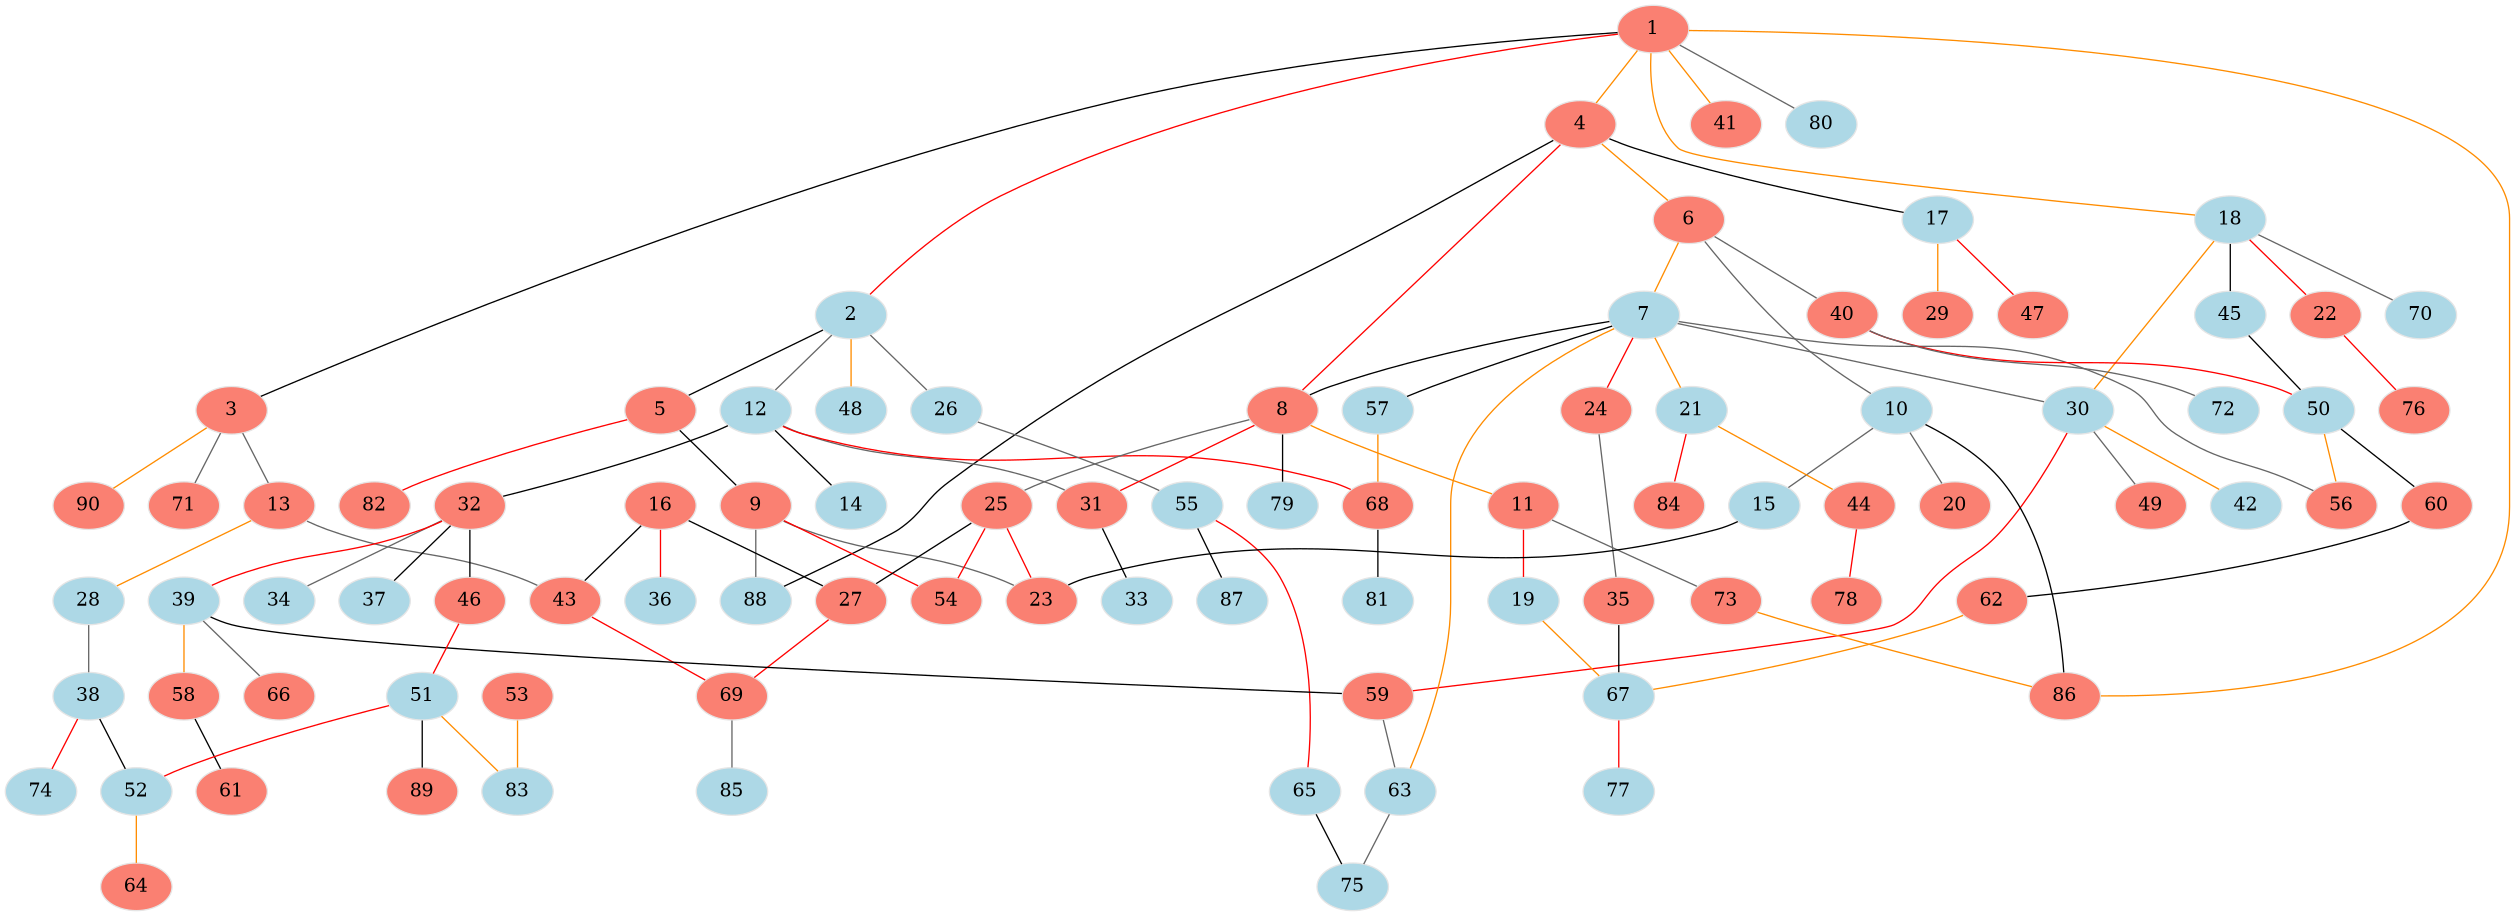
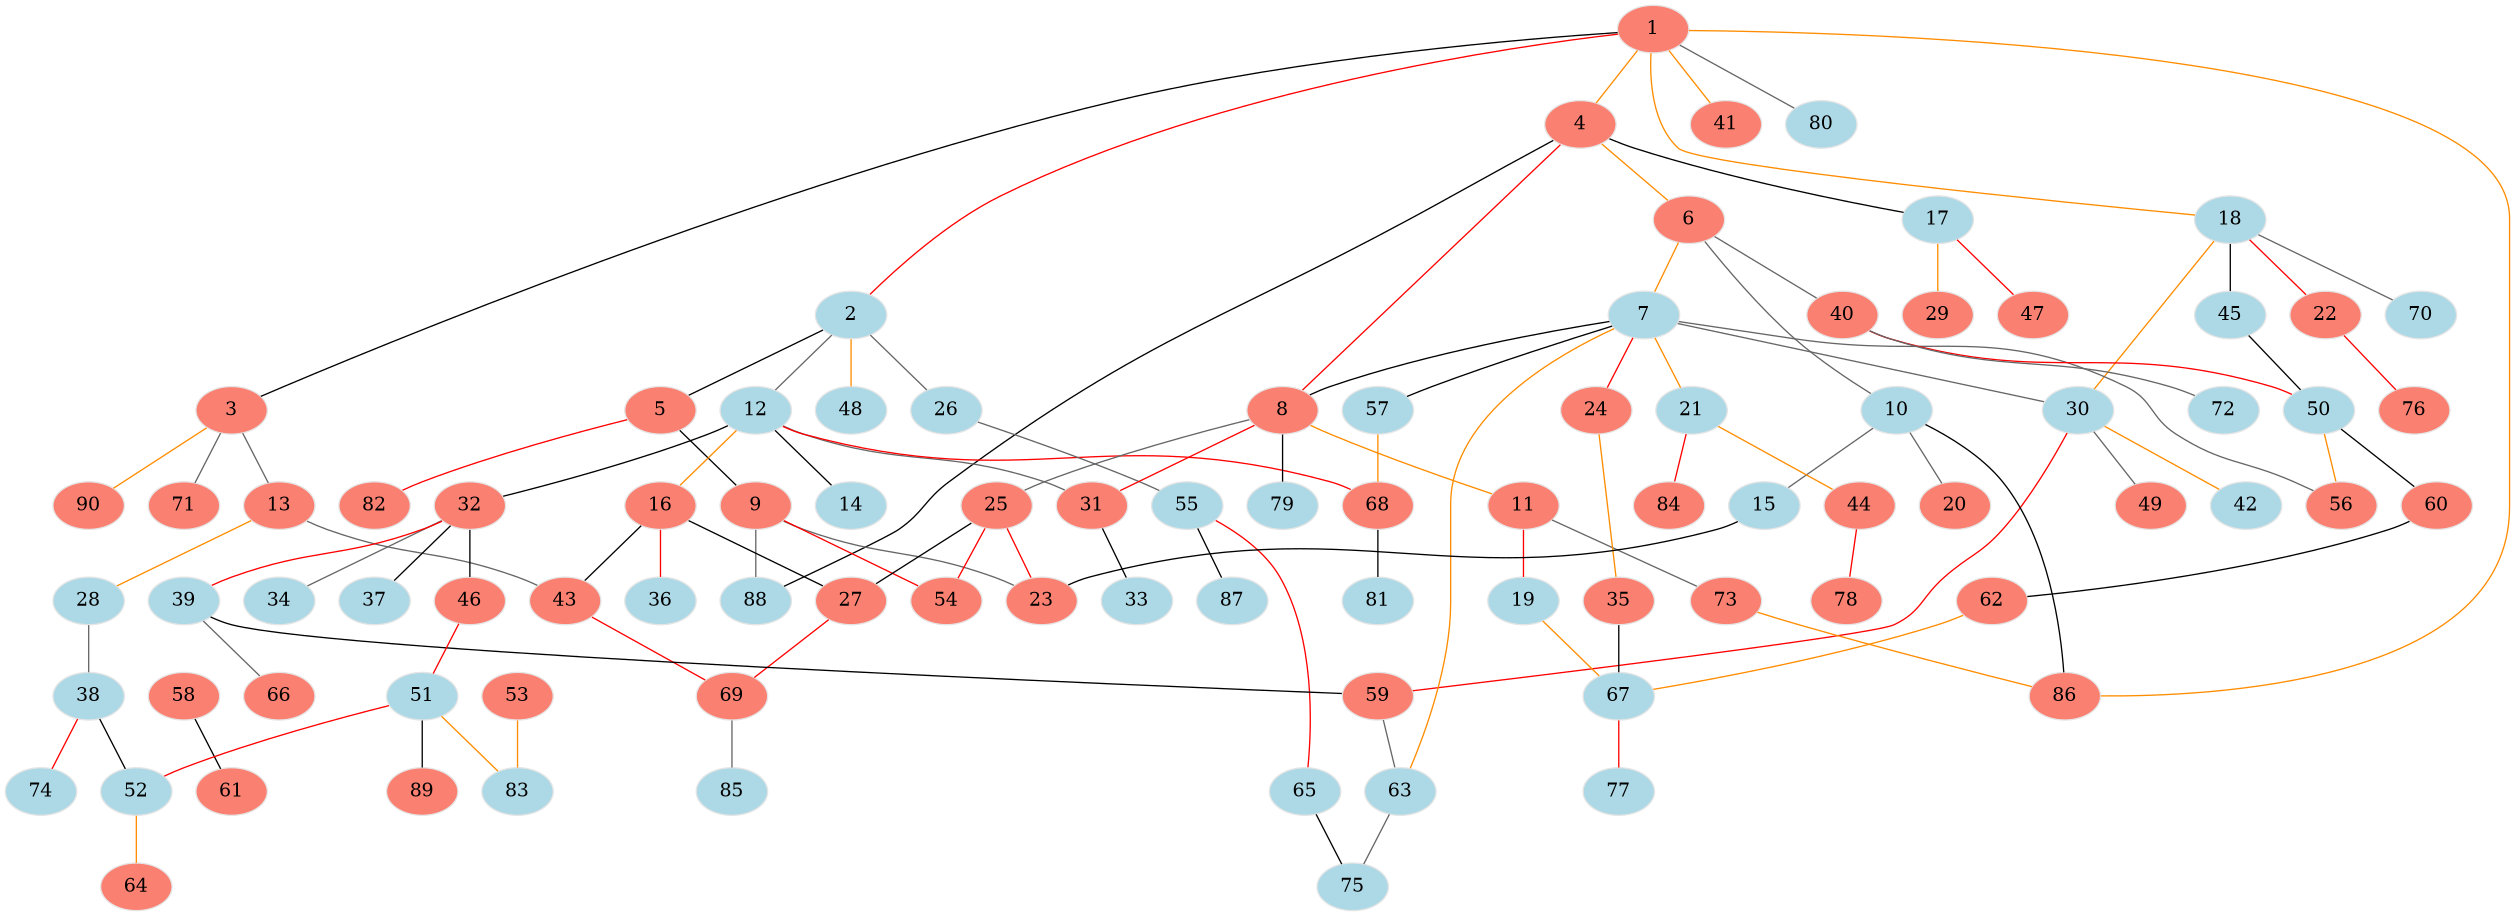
edge "12" -- "16": added
edge "24" -- "35": color gray40 -> darkorange
edge "39" -- "58": removed
